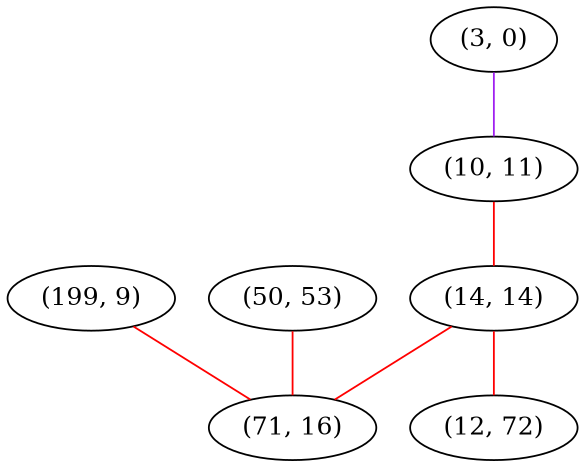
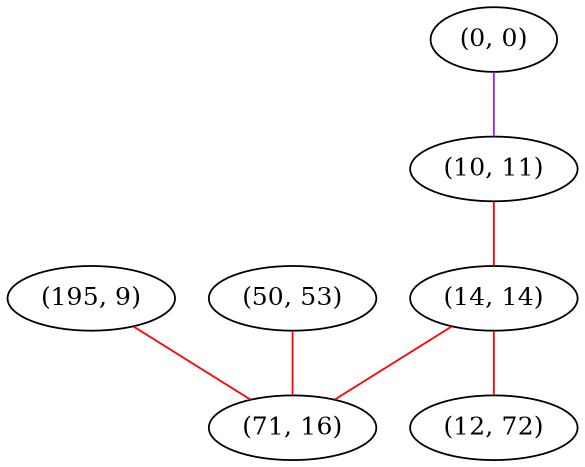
node "(3, 0)": label "(3, 0)" -> "(0, 0)"
node "(199, 9)": label "(199, 9)" -> "(195, 9)"
